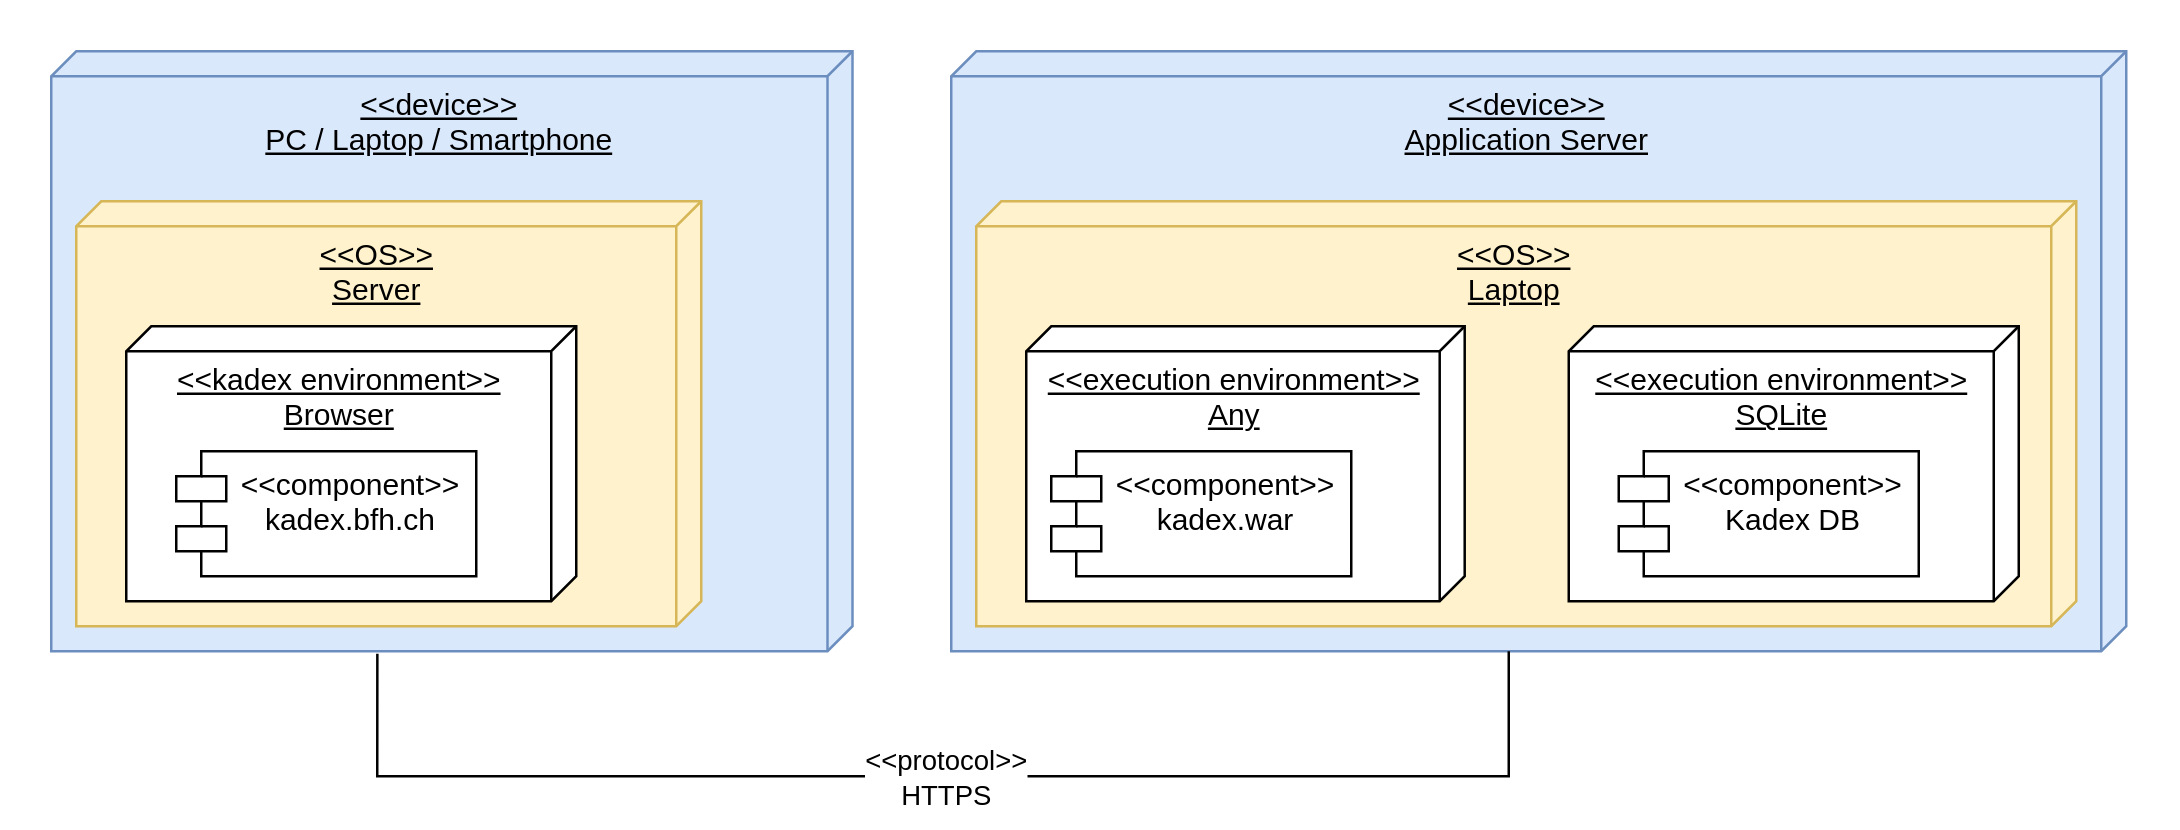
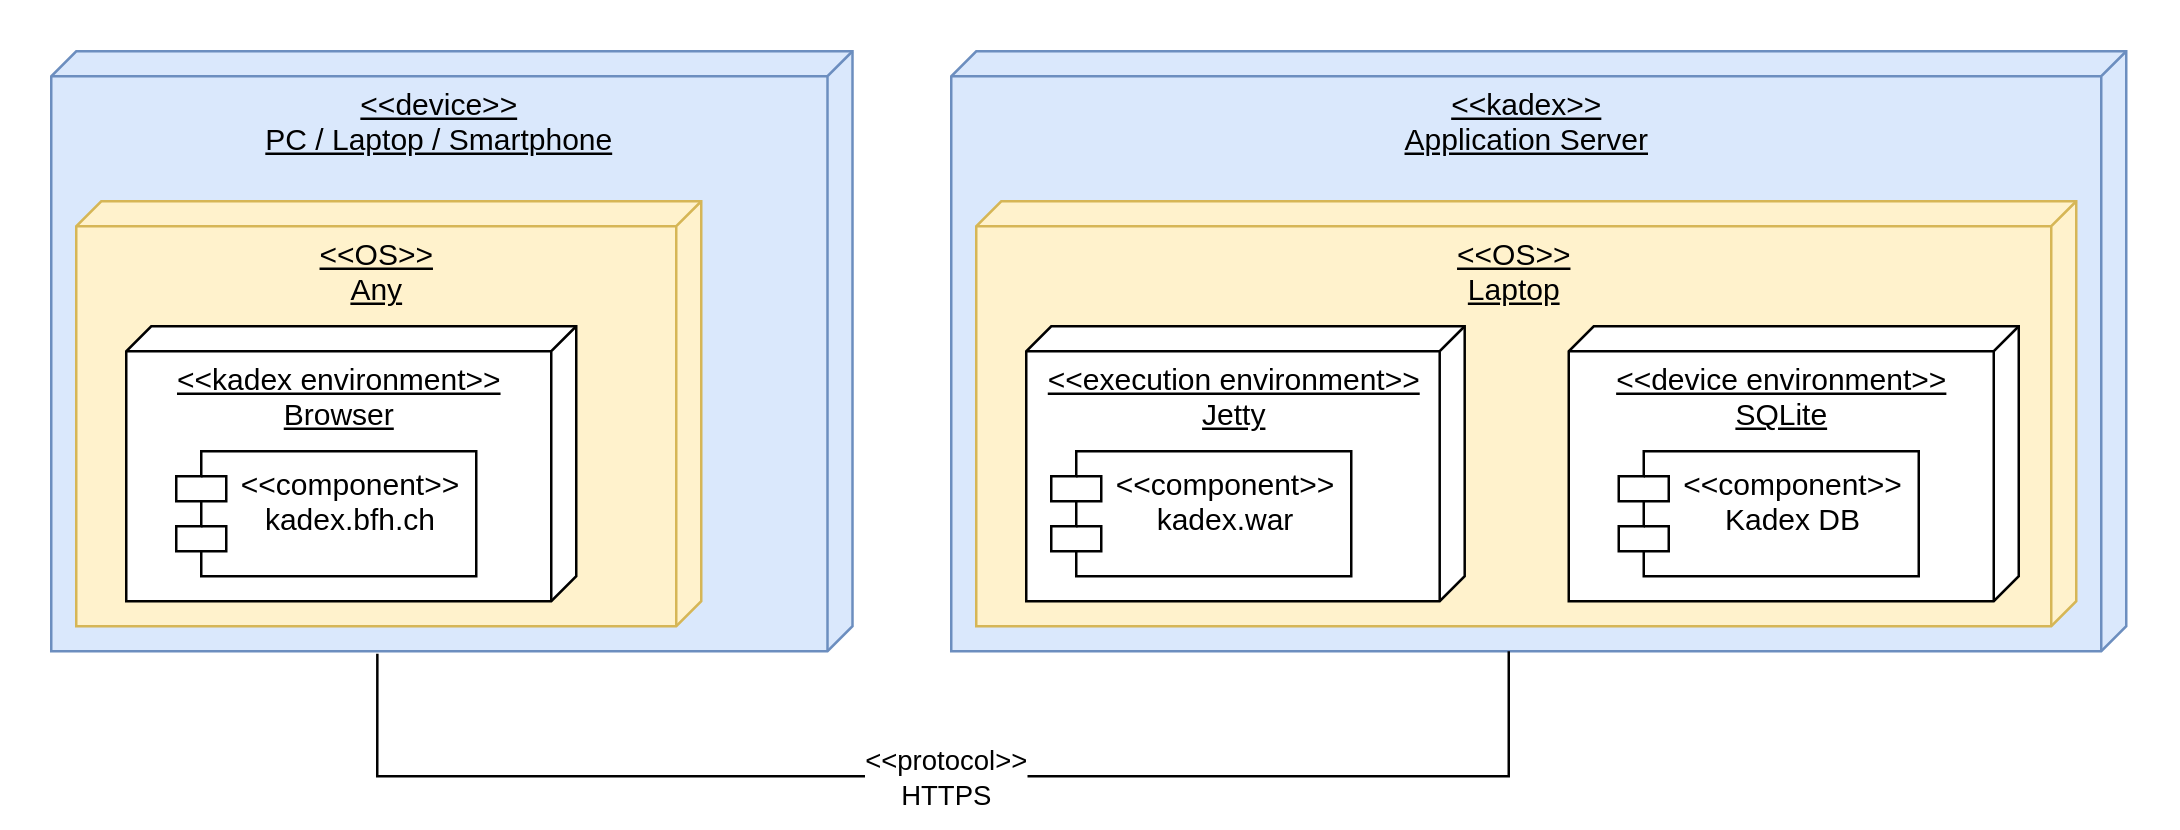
node "<<device>> Application Server": label "<<device>> Application Server" -> "<<kadex>> Application Server"
node "<<OS>> Server": label "<<OS>> Server" -> "<<OS>> Any"
node "<<execution environment>> Any": label "<<execution environment>> Any" -> "<<execution environment>> Jetty"
node "<<execution environment>> SQLite": label "<<execution environment>> SQLite" -> "<<device environment>> SQLite"
